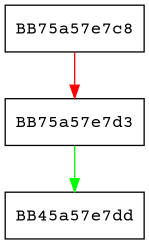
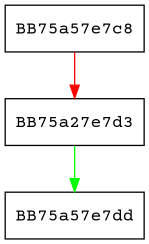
node "BB75a57e7d3": label "BB75a57e7d3" -> "BB75a27e7d3"
node "BB45a57e7dd": label "BB45a57e7dd" -> "BB75a57e7dd"
